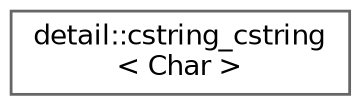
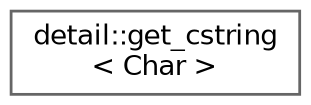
node "detail::cstring_cstring < Char >": label "detail::cstring_cstring < Char >" -> "detail::get_cstring < Char >"
